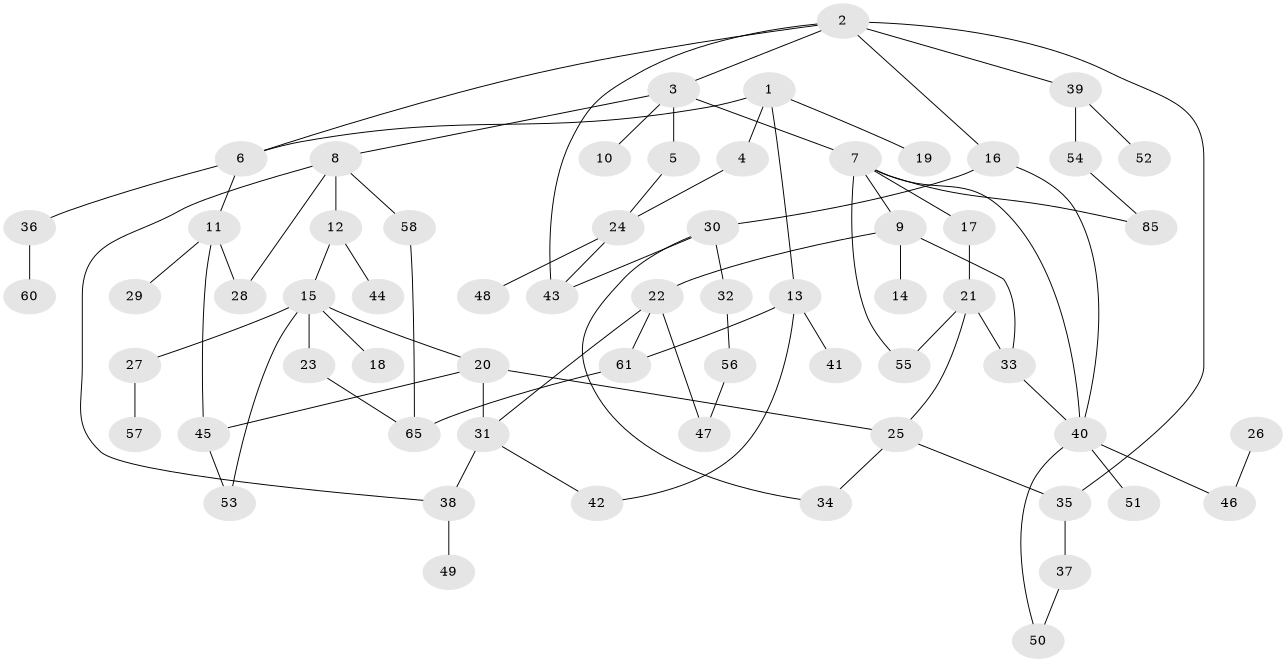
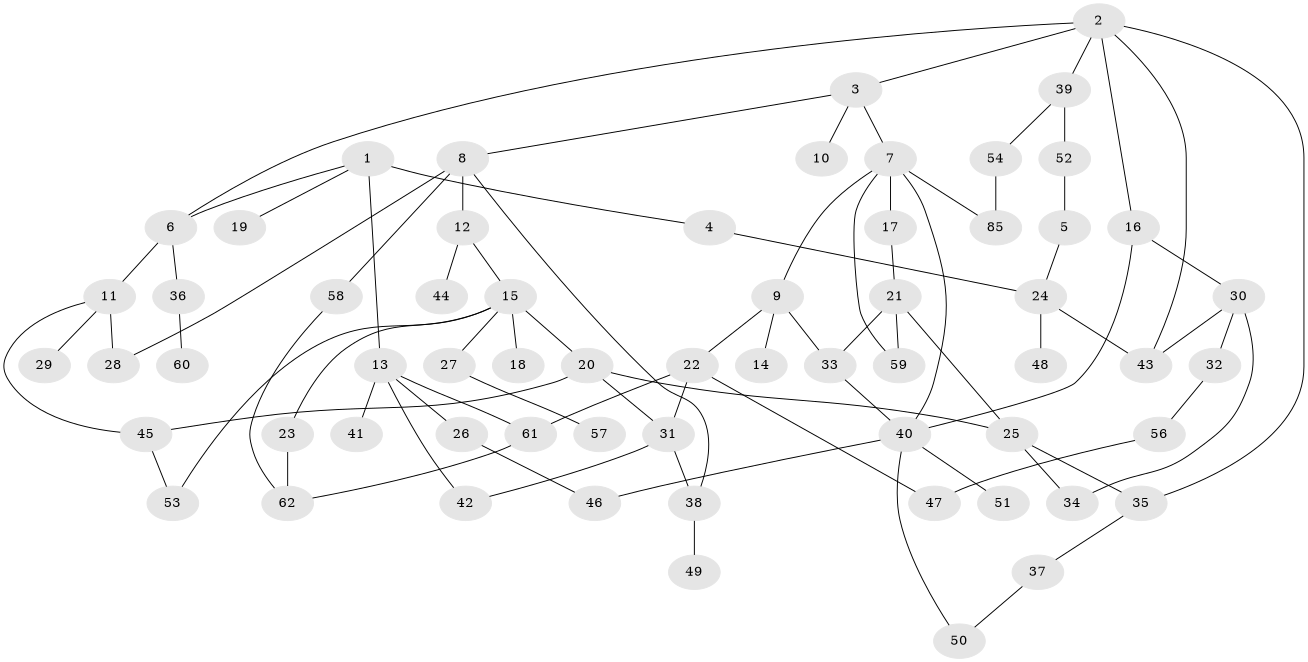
edge "3" -- "5": now "52" -- "5"
node "55": label "55" -> "59"
edge "13" -- "26": added
node "65": label "65" -> "62"
